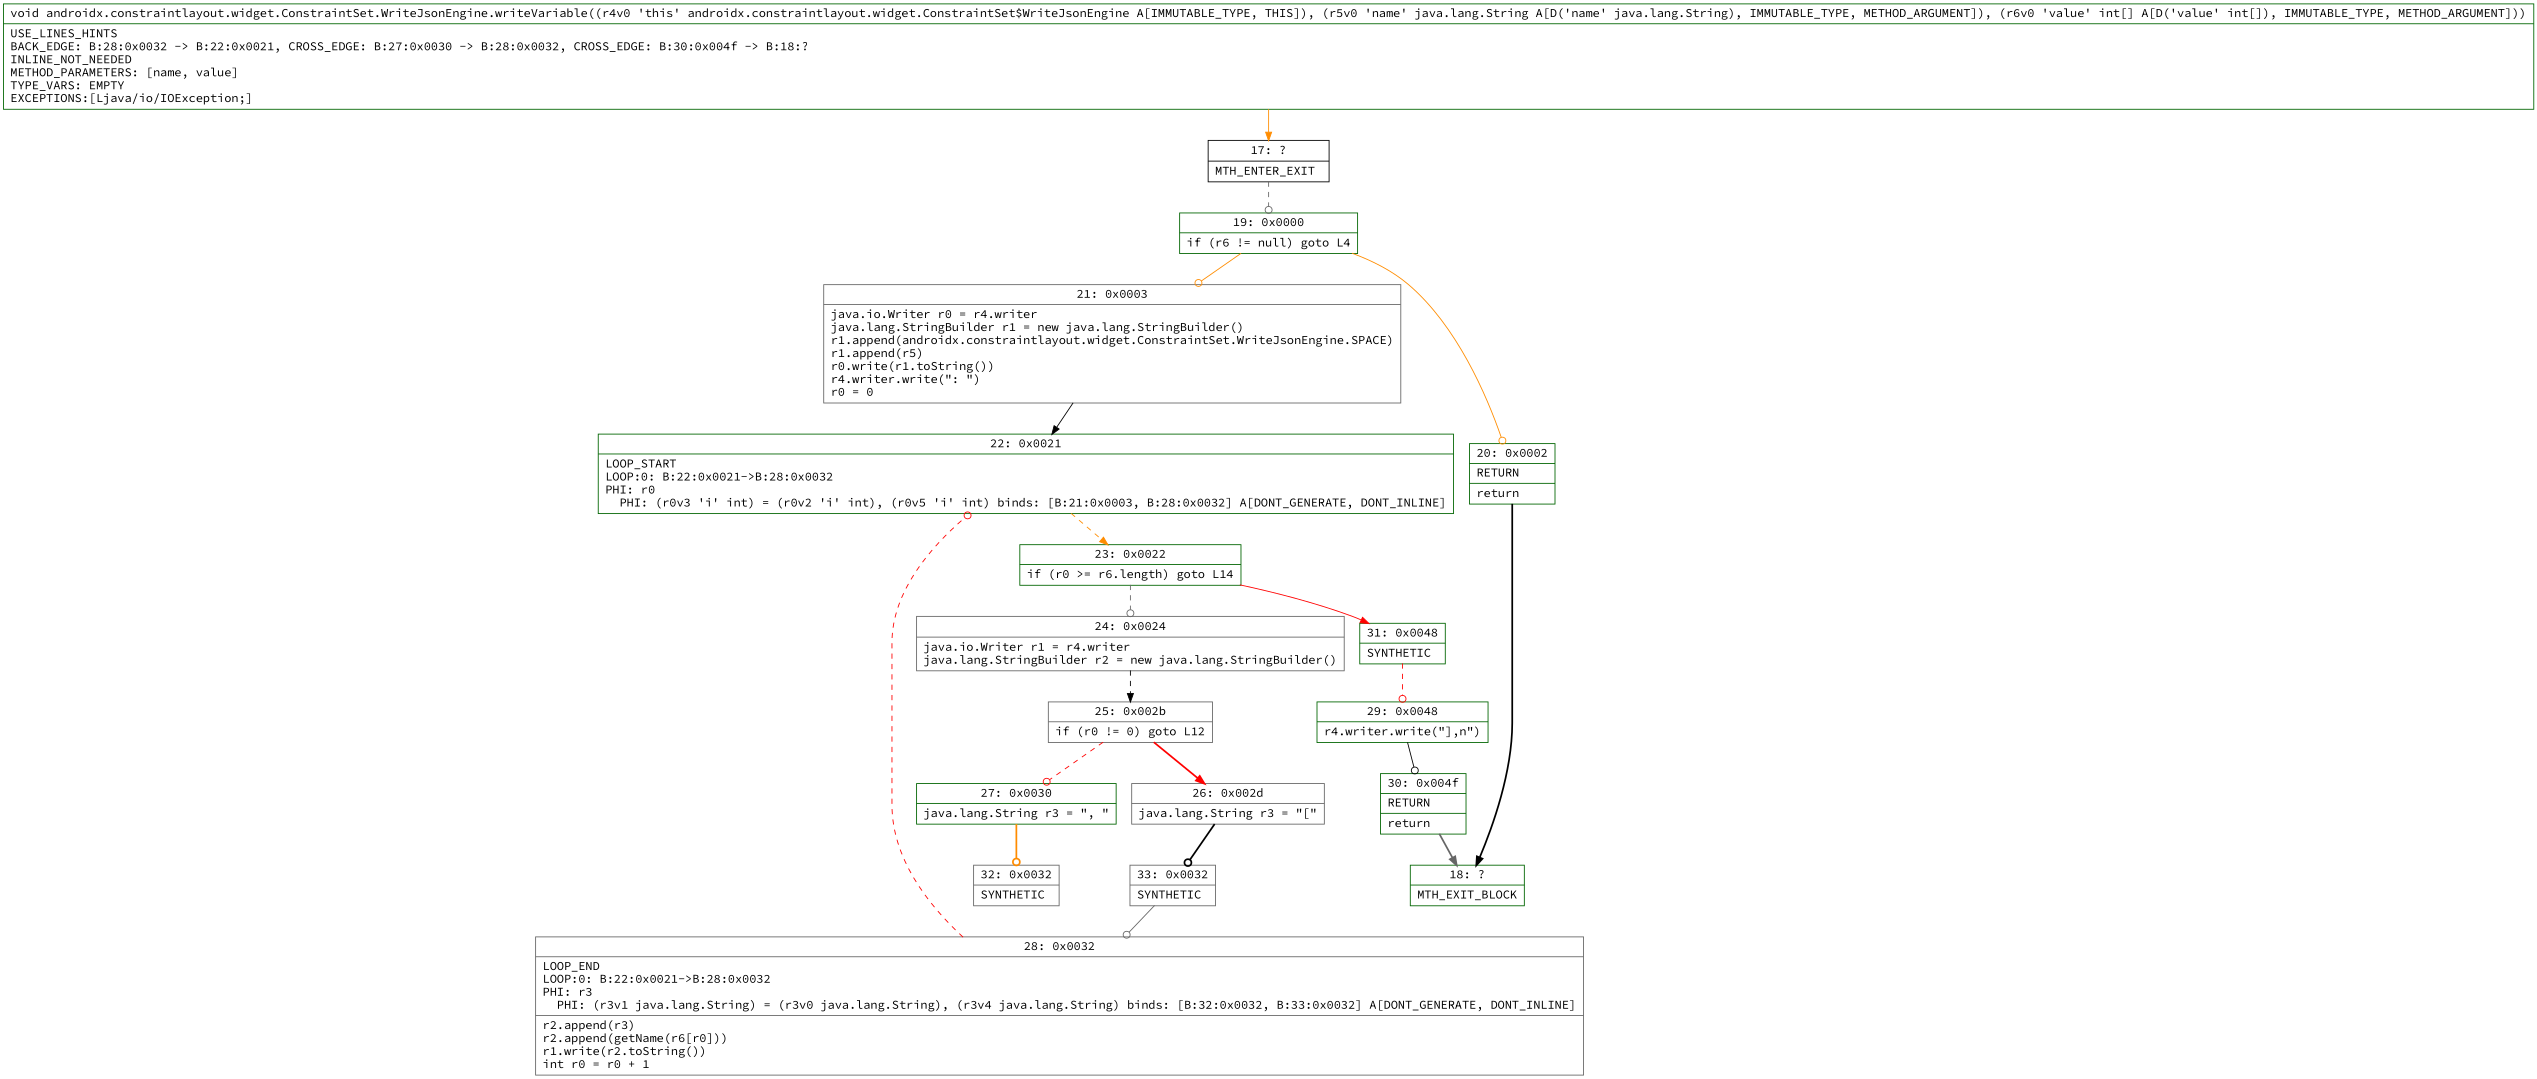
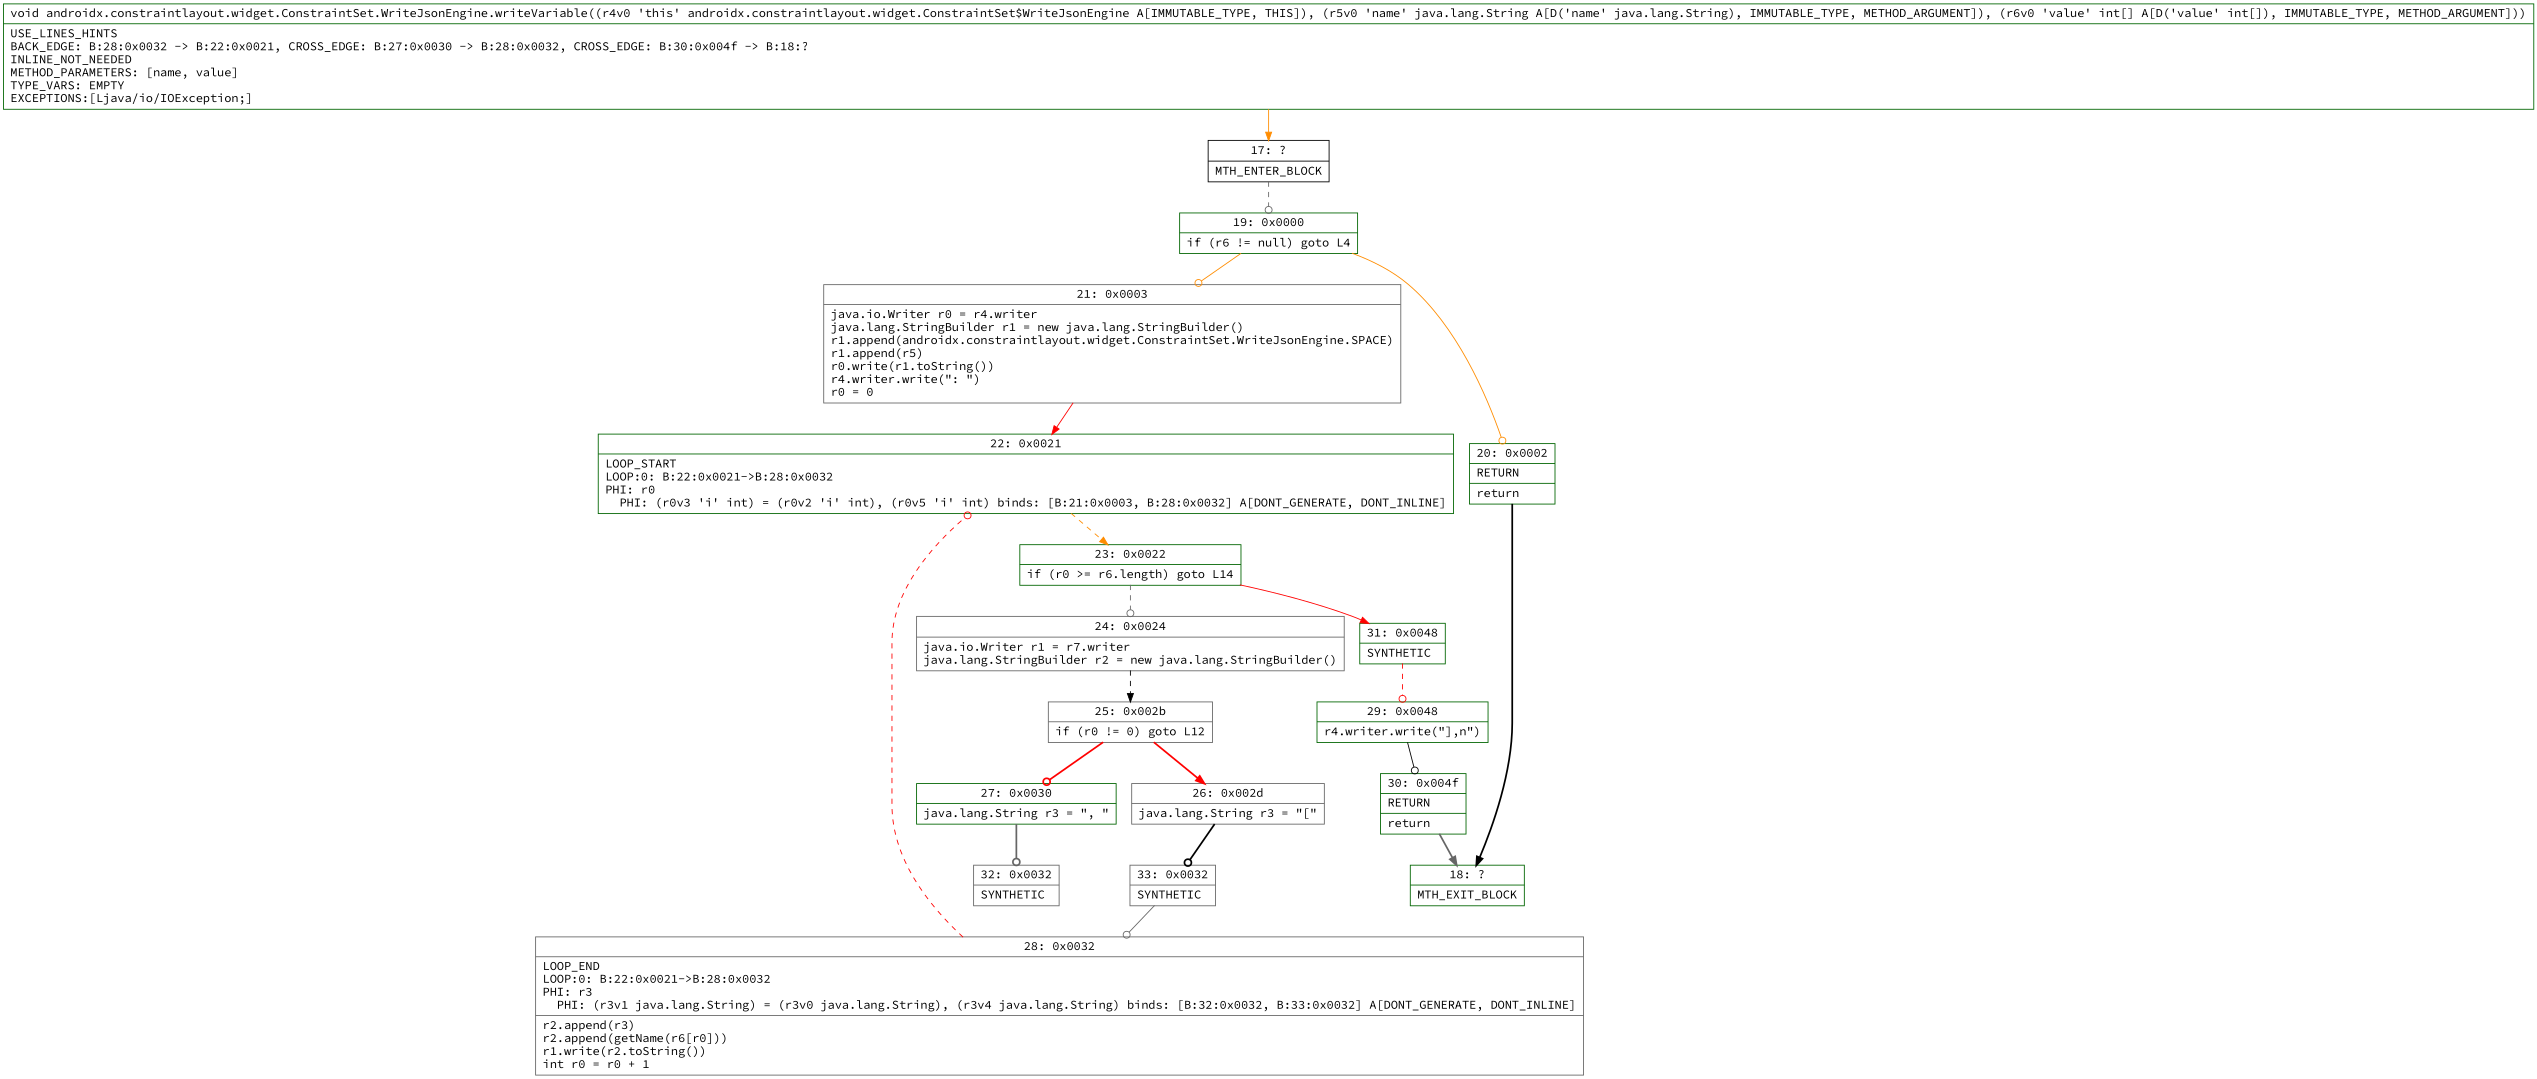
node "17: ?": text "MTH_ENTER_EXIT" -> "MTH_ENTER_BLOCK"
edge "21: 0x0003" -> "22: 0x0021": color black -> red
node "24: 0x0024": text "java.io.Writer r1 = r4.writer" -> "java.io.Writer r1 = r7.writer"
edge "25: 0x002b" -> "27: 0x0030": style dashed -> bold
edge "27: 0x0030" -> "32: 0x0032": color darkorange -> gray40
